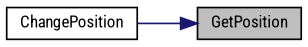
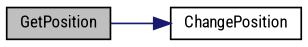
edge "ChangePosition" -> "GetPosition": reversed
